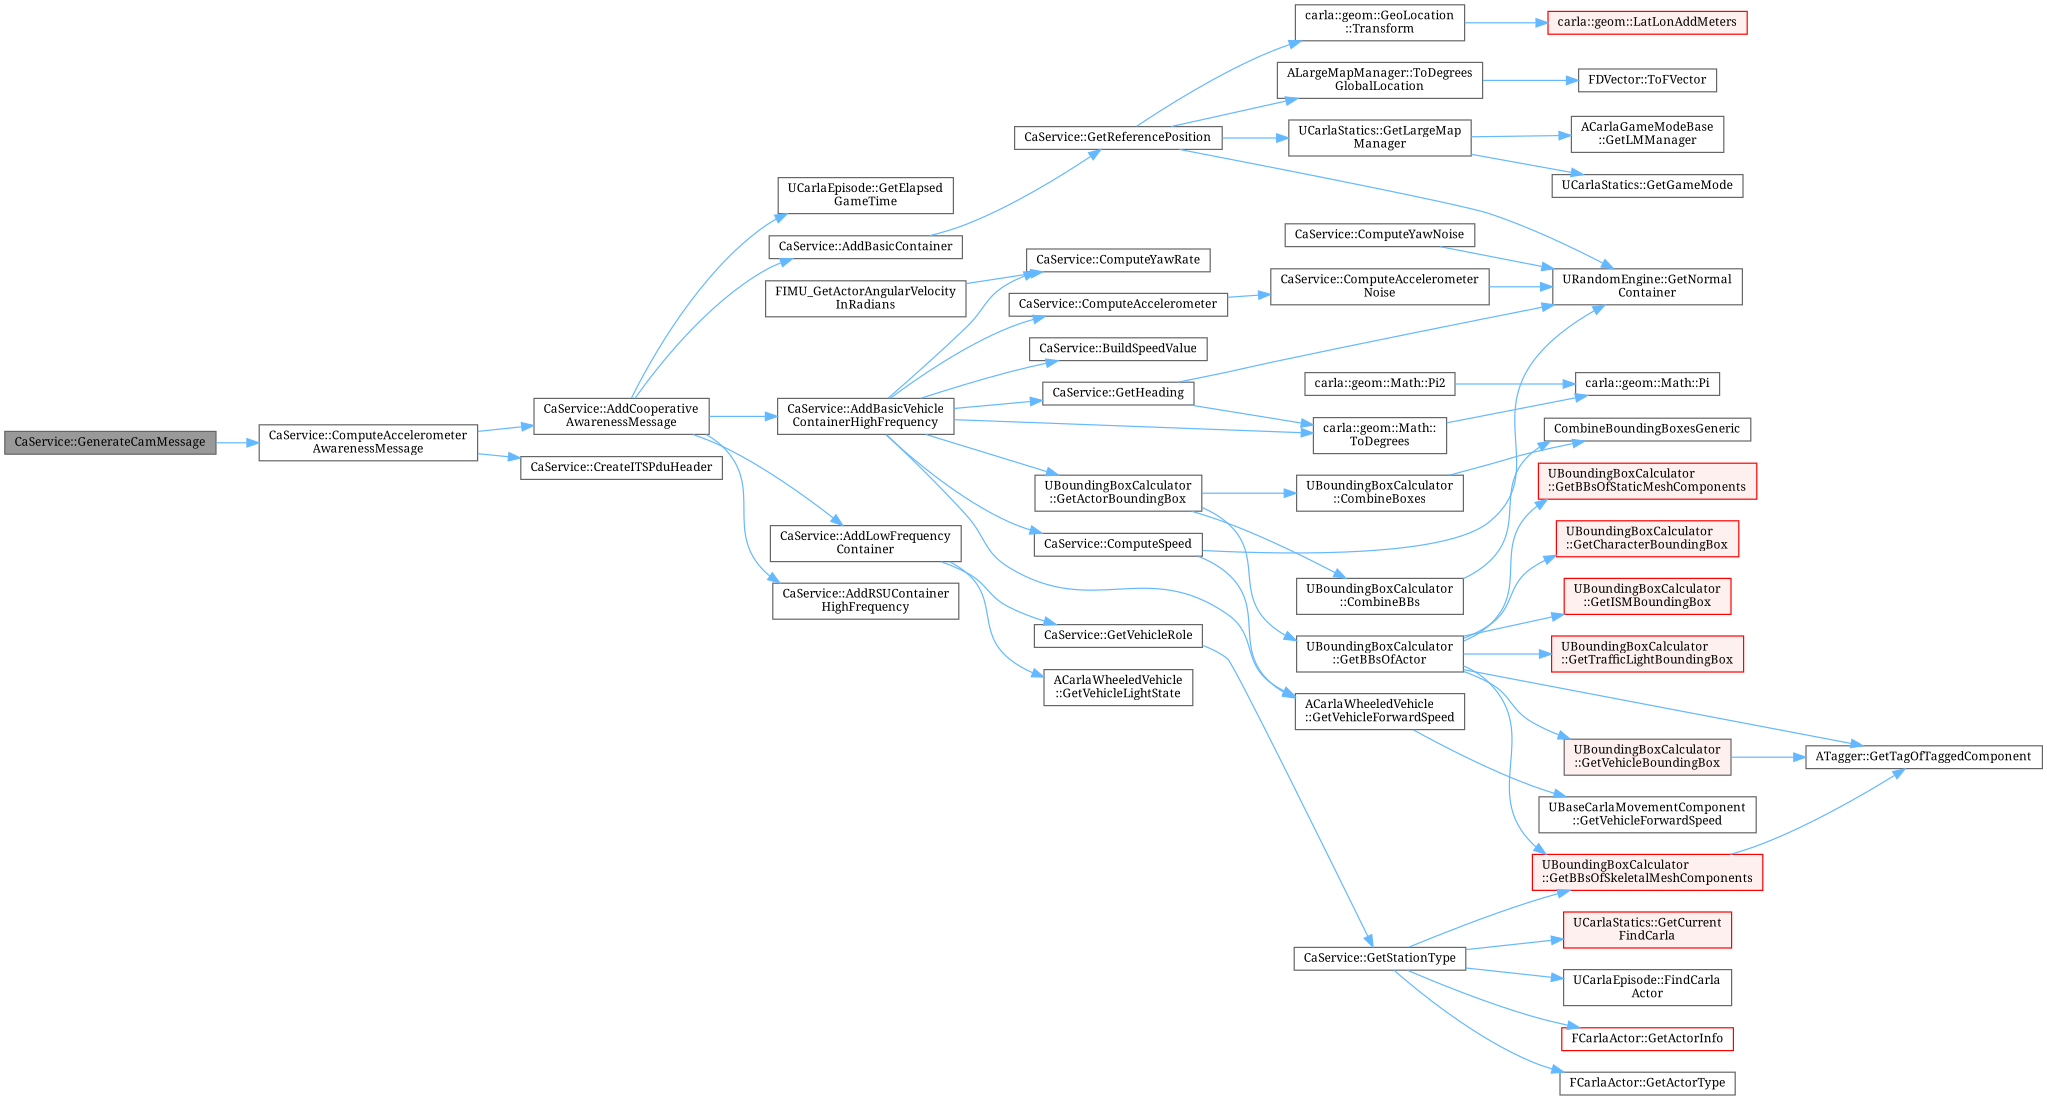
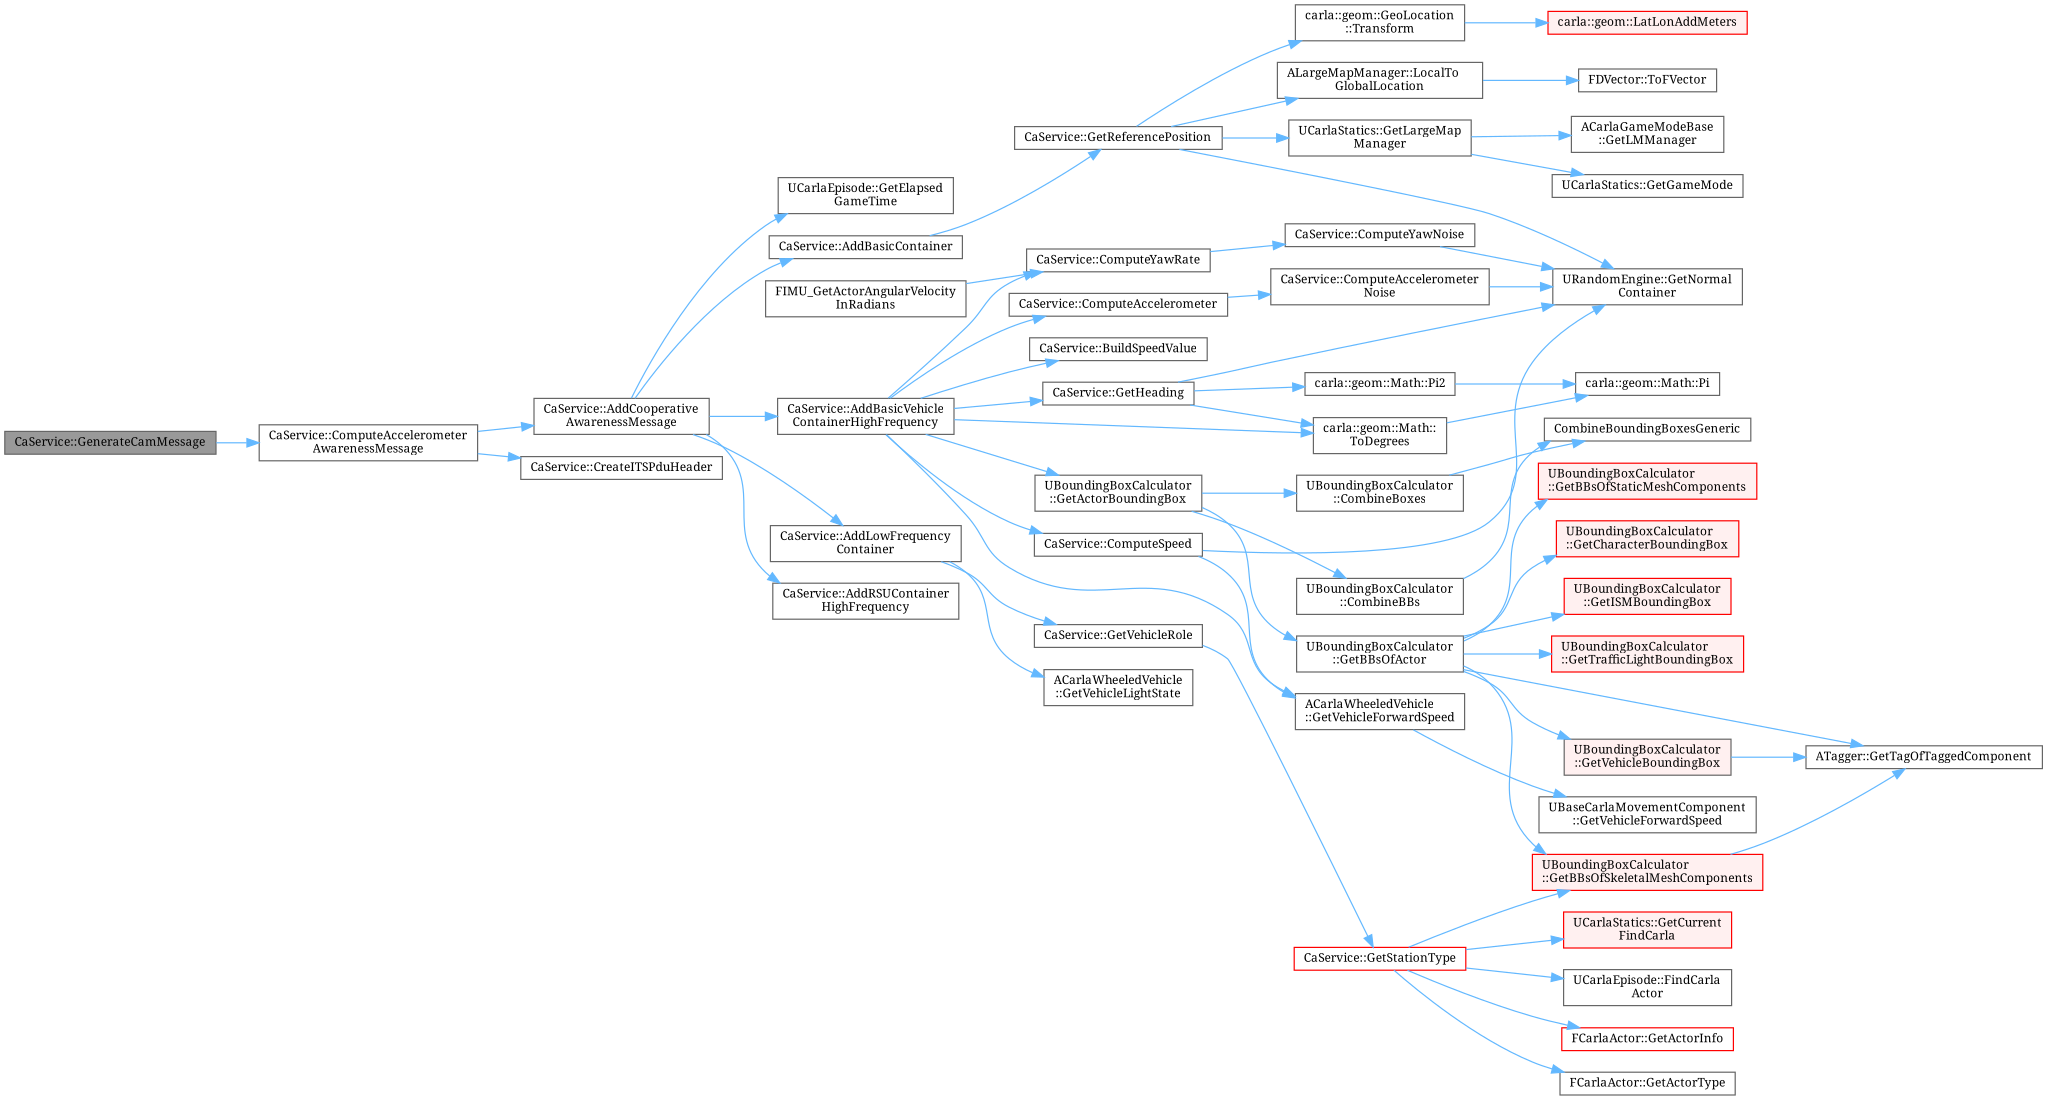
node "ALargeMapManager::ToDegrees GlobalLocation": label "ALargeMapManager::ToDegrees GlobalLocation" -> "ALargeMapManager::LocalTo GlobalLocation"
edge "CaService::ComputeYawRate" -> "CaService::ComputeYawNoise": added
edge "CaService::GetHeading" -> "carla::geom::Math::Pi2": added
node "CaService::GetStationType": color grey40 -> red
